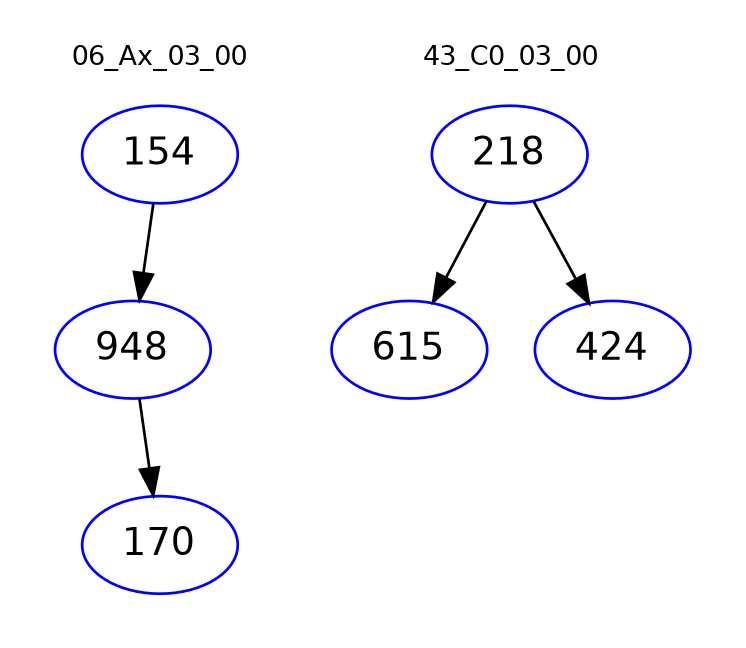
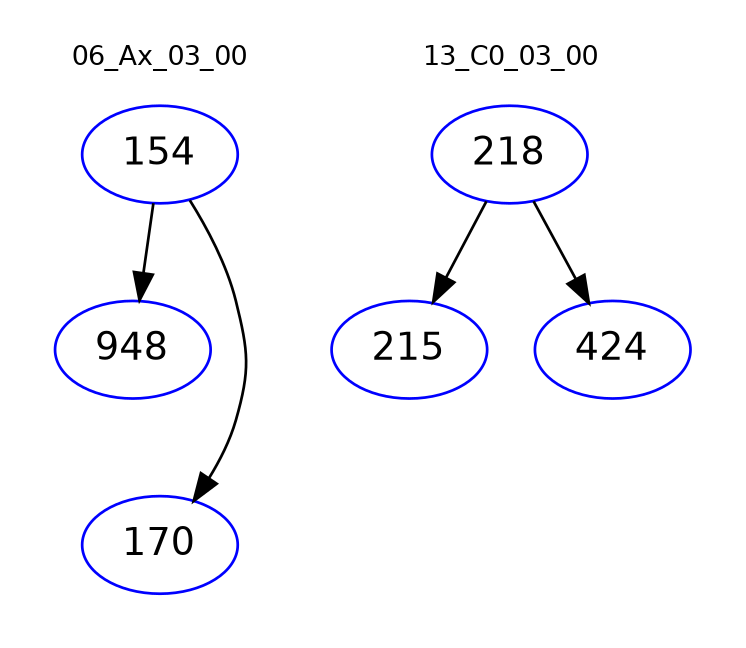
cluster "43_C0_03_00": label "43_C0_03_00" -> "13_C0_03_00"
node "615": label "615" -> "215"
edge "948" -> "170": now "154" -> "170"
